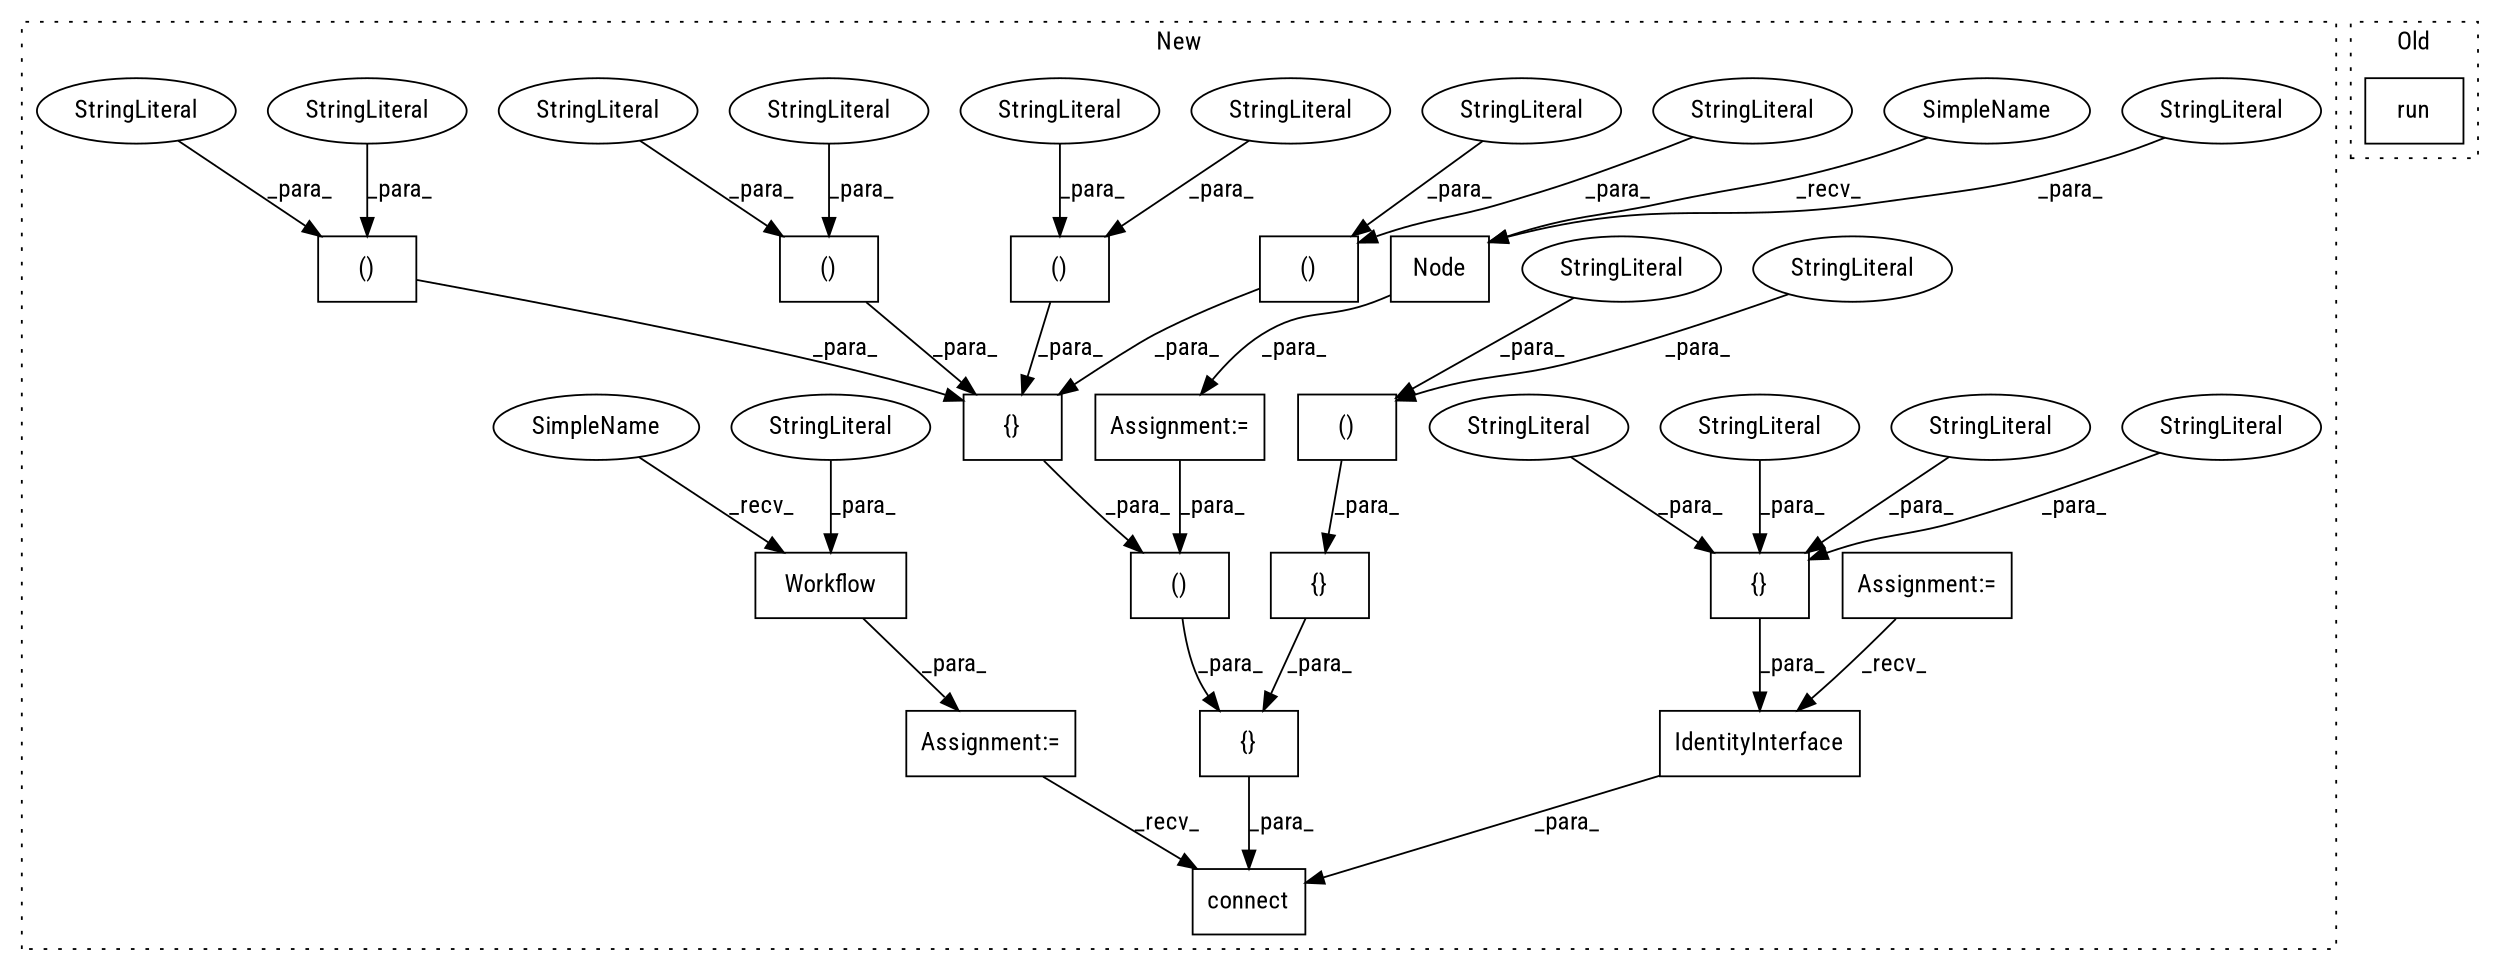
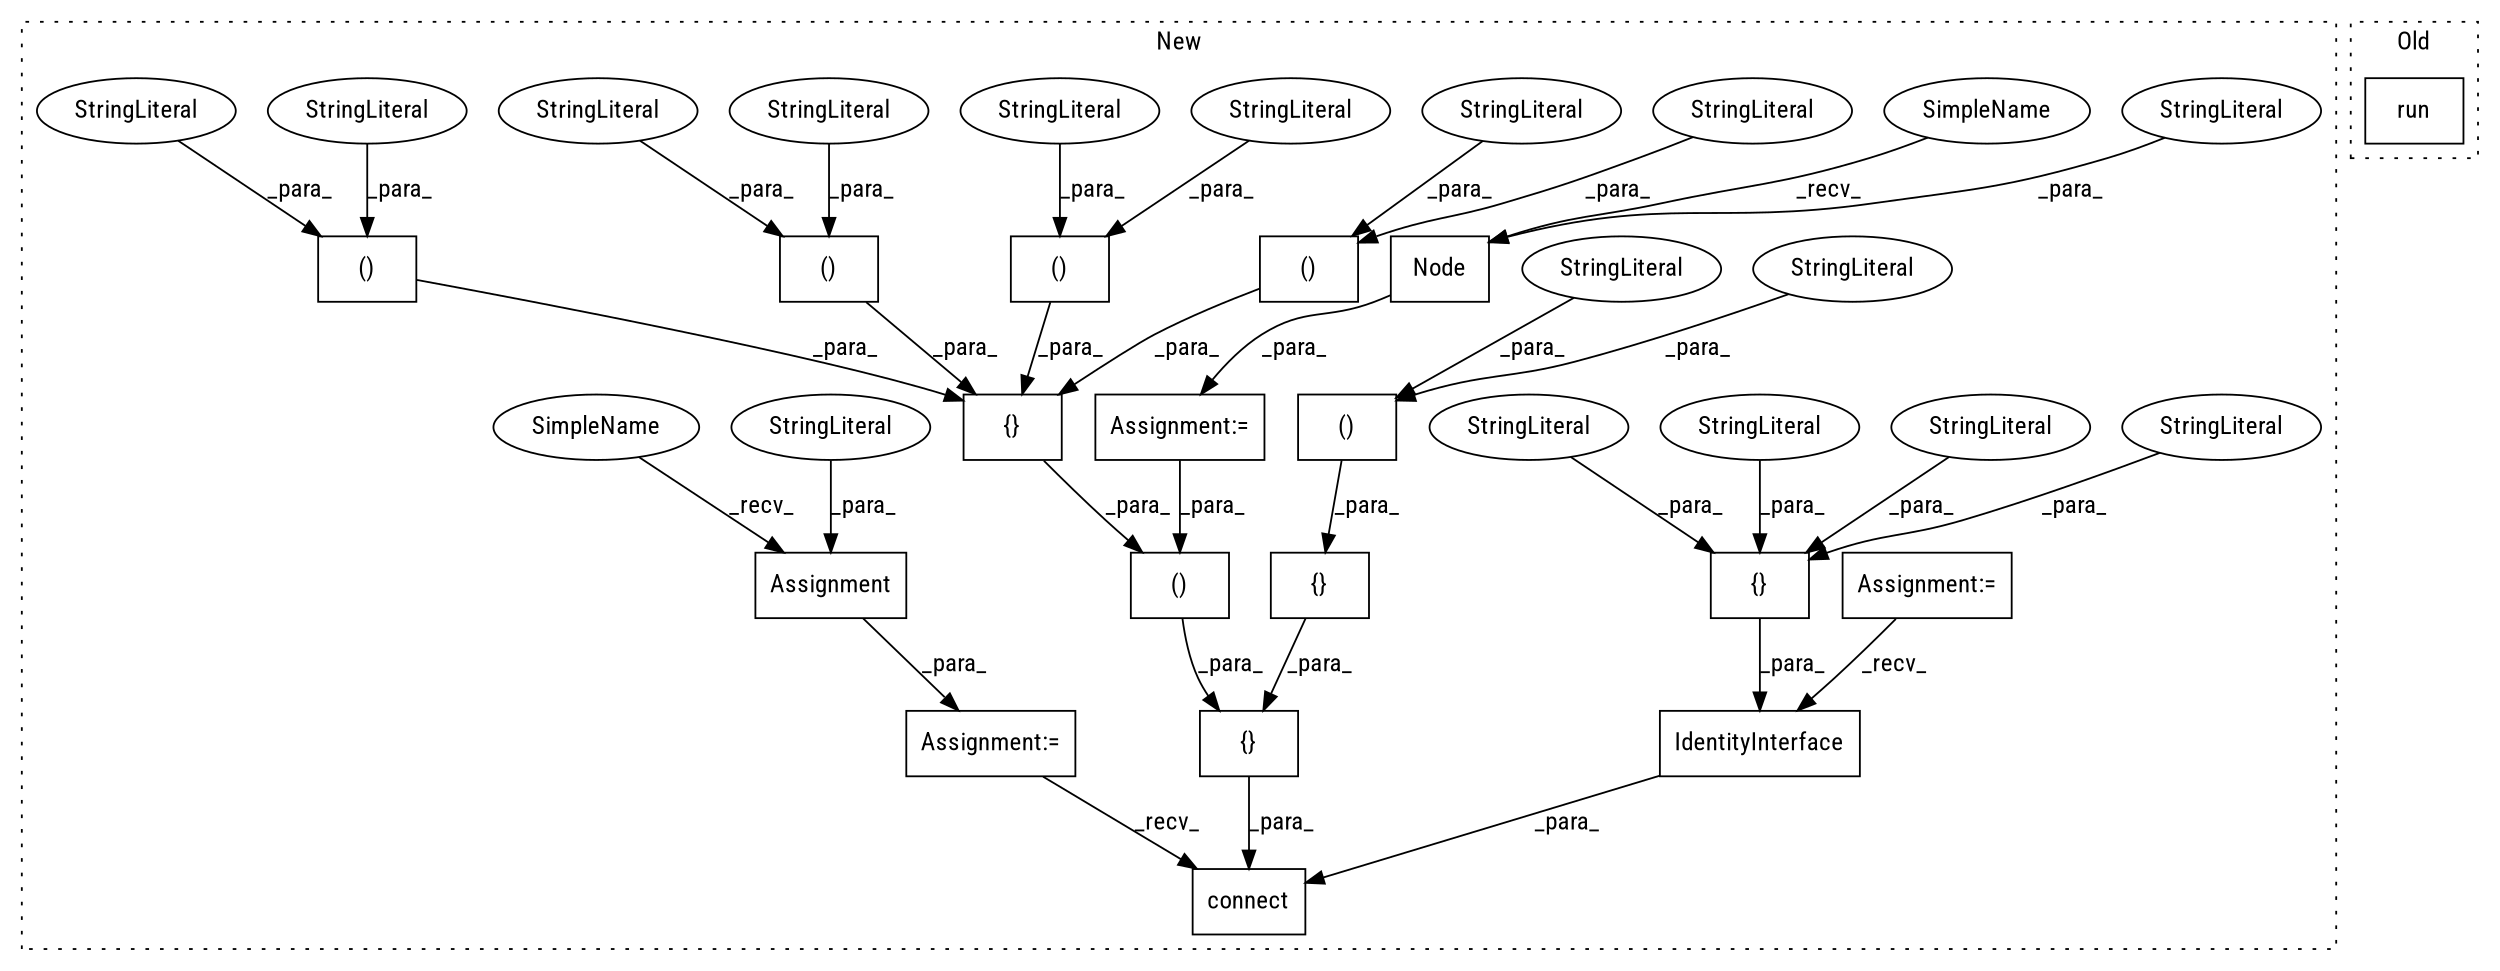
node "Workflow": label "Workflow" -> "Assignment"
